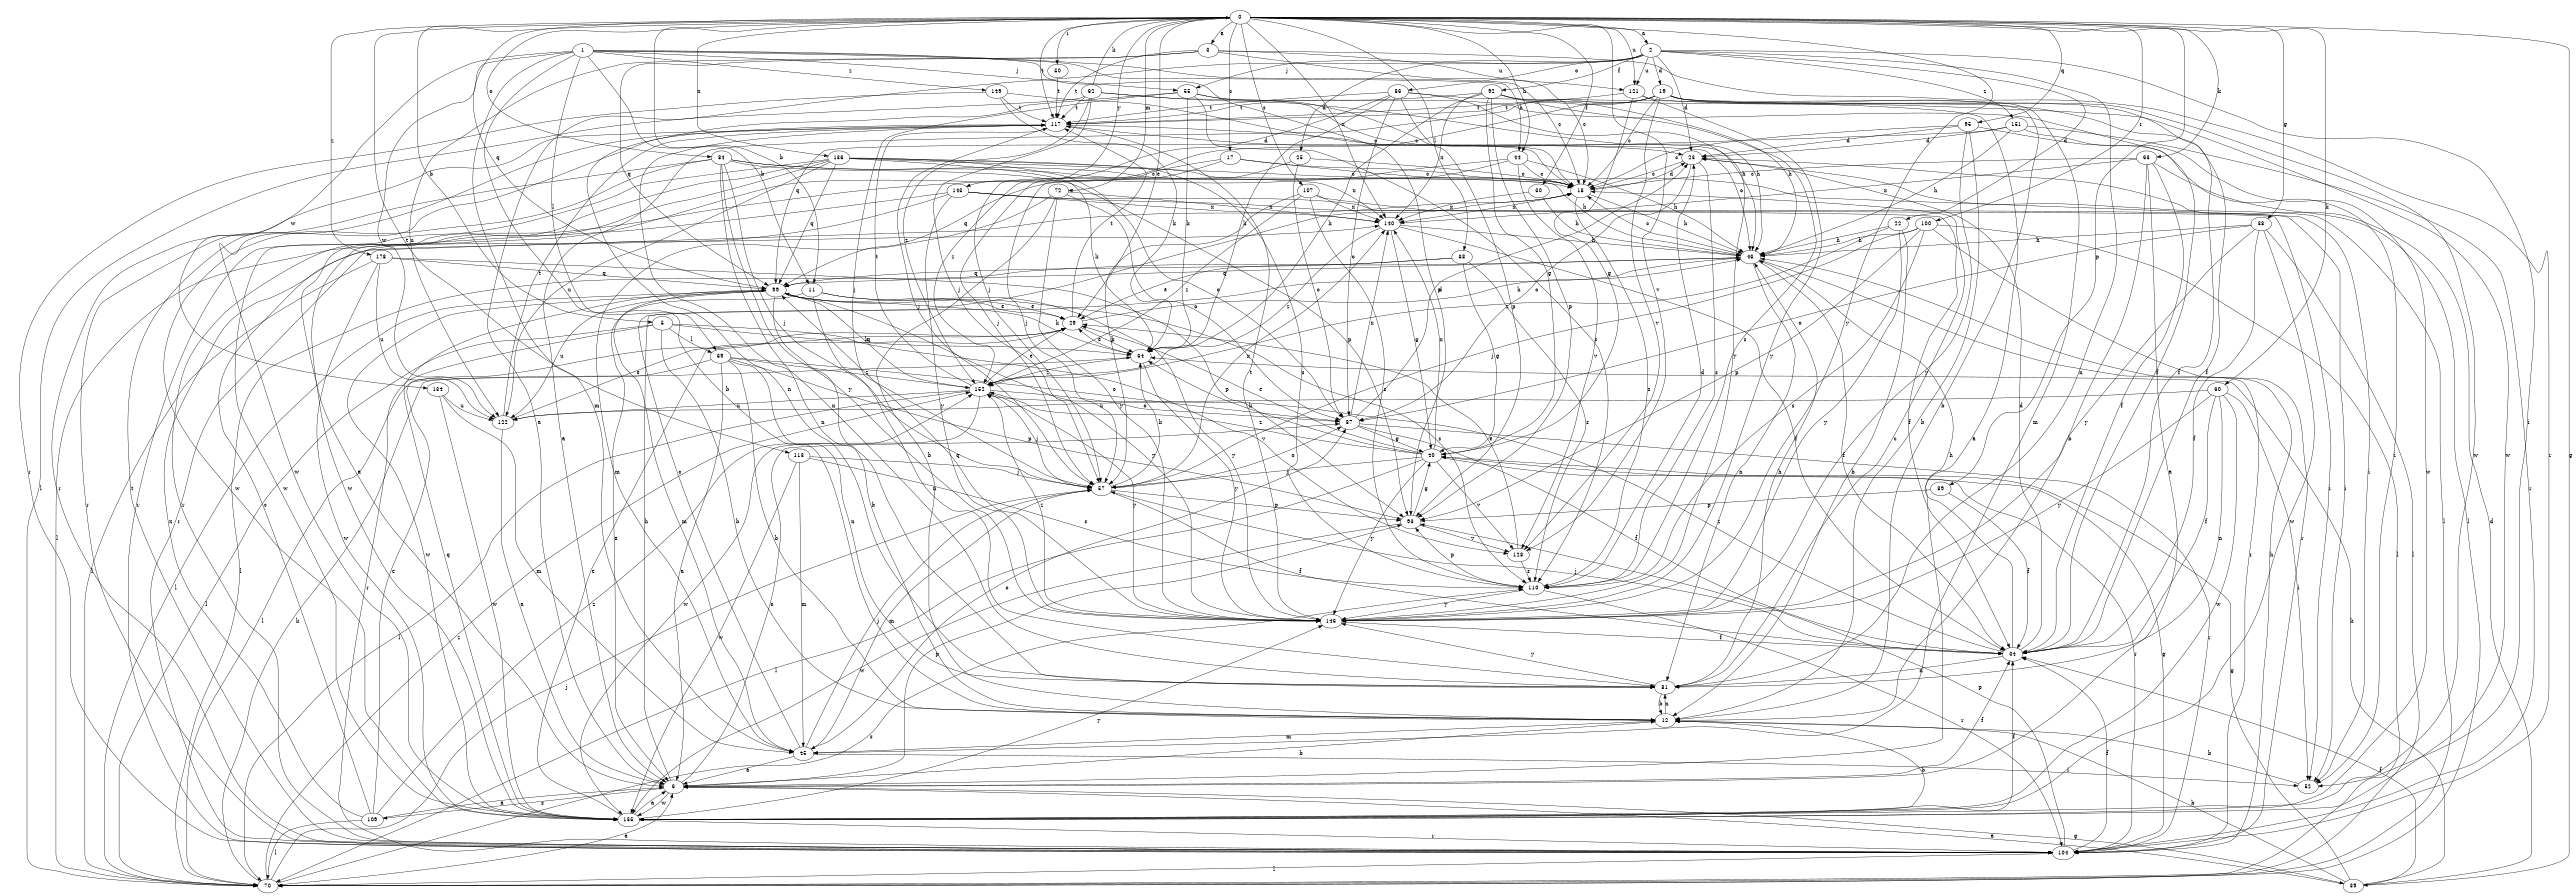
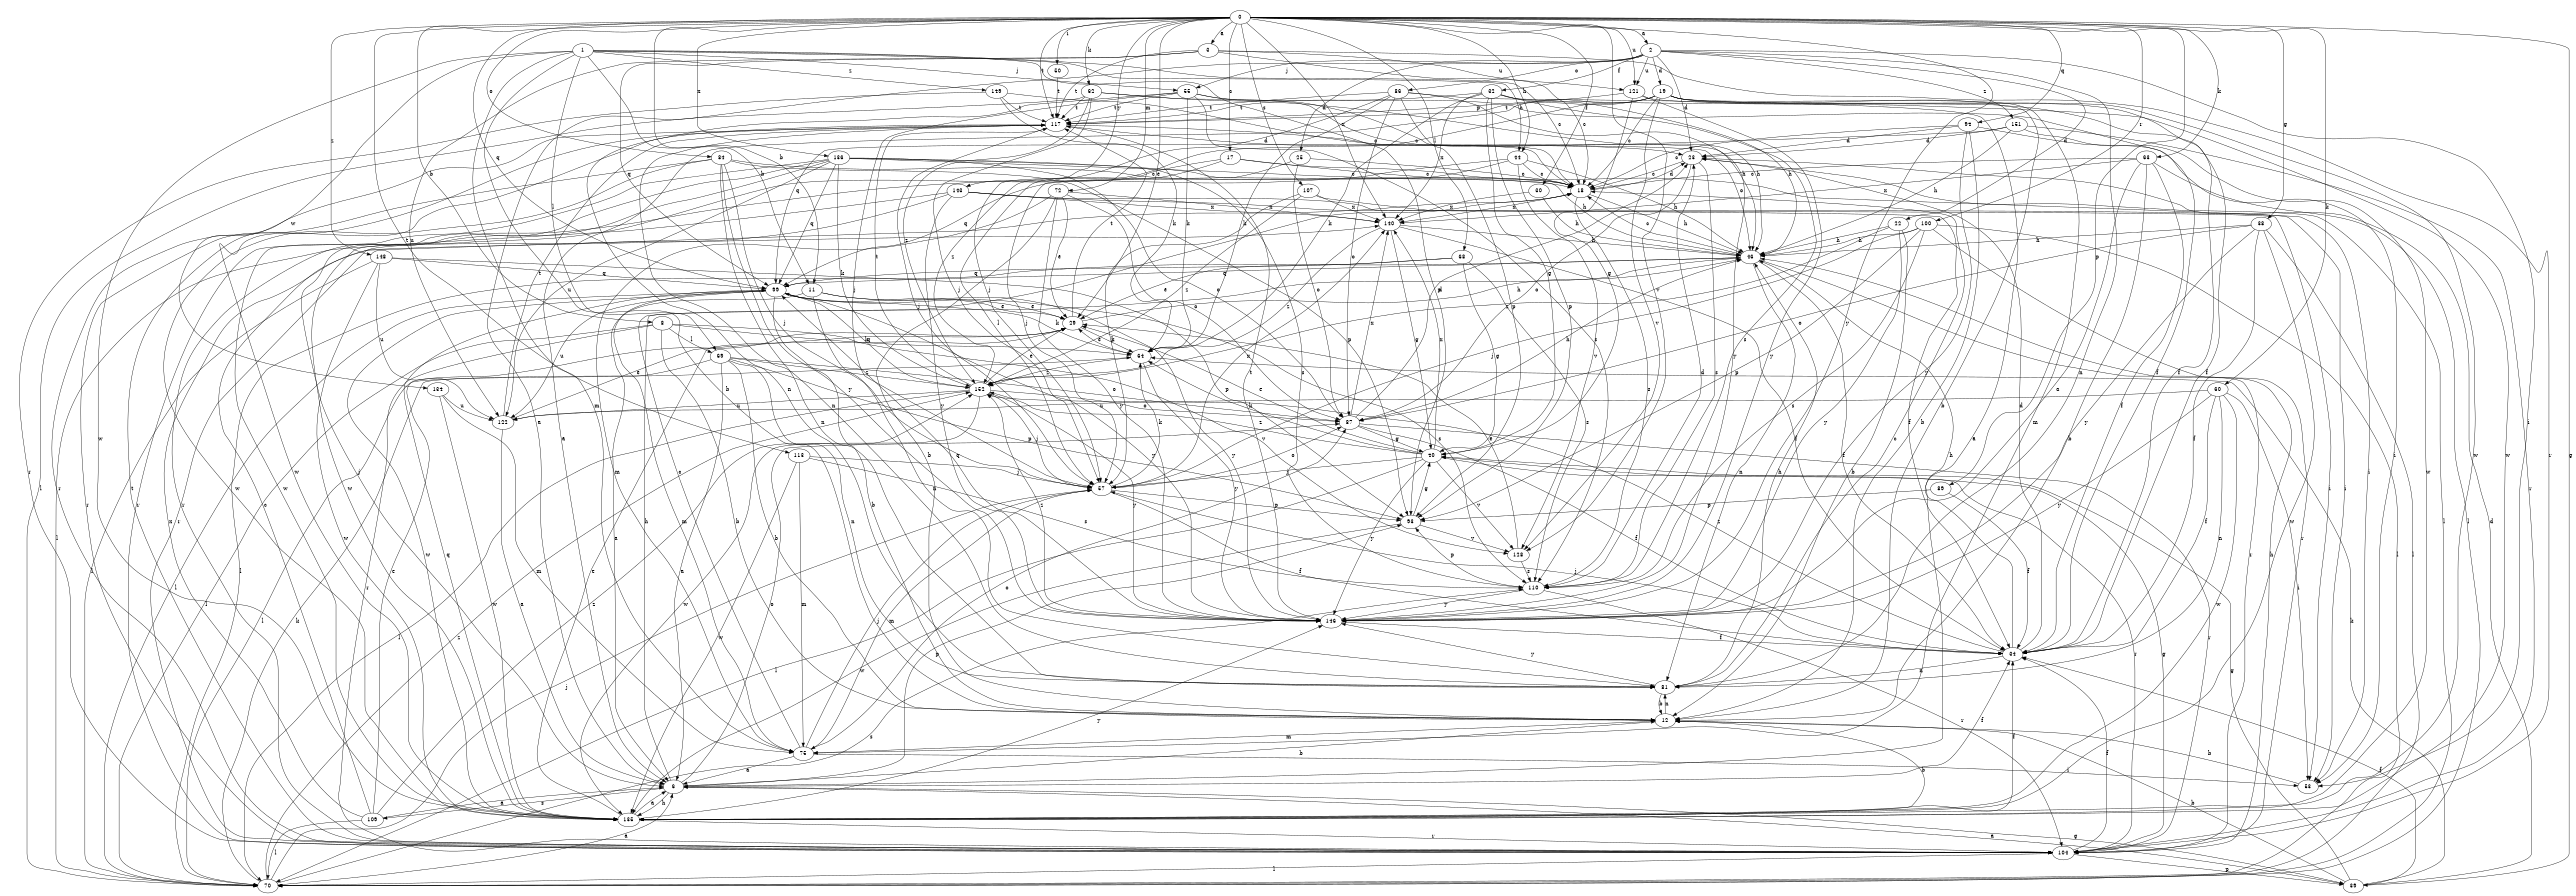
edge "62" -> "0": reversed
node "92": label "92" -> "32"
edge "55" -> "117": added, label "t"
edge "121" -> "117": label "t" -> "p"
node "95": label "95" -> "94"
edge "84" -> "140": removed, label "x"
edge "136" -> "64": now "136" -> "152"
edge "1" -> "122": now "1" -> "135"
node "178": label "178" -> "148"
edge "72" -> "29": added, label "e"
node "5": label "5" -> "8"
edge "17" -> "57": label "j" -> "l"
edge "87" -> "46": added, label "h"
edge "107" -> "110": removed, label "s"
edge "136" -> "6": label "a" -> "j"
edge "104" -> "93": now "104" -> "39"
node "45": label "45" -> "75"
edge "63" -> "6": now "63" -> "146"
node "52": label "52" -> "53"
edge "6" -> "135": label "w" -> "h"
